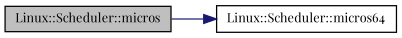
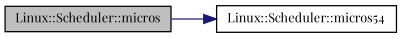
node "Linux::Scheduler::micros64": label "Linux::Scheduler::micros64" -> "Linux::Scheduler::micros54"
